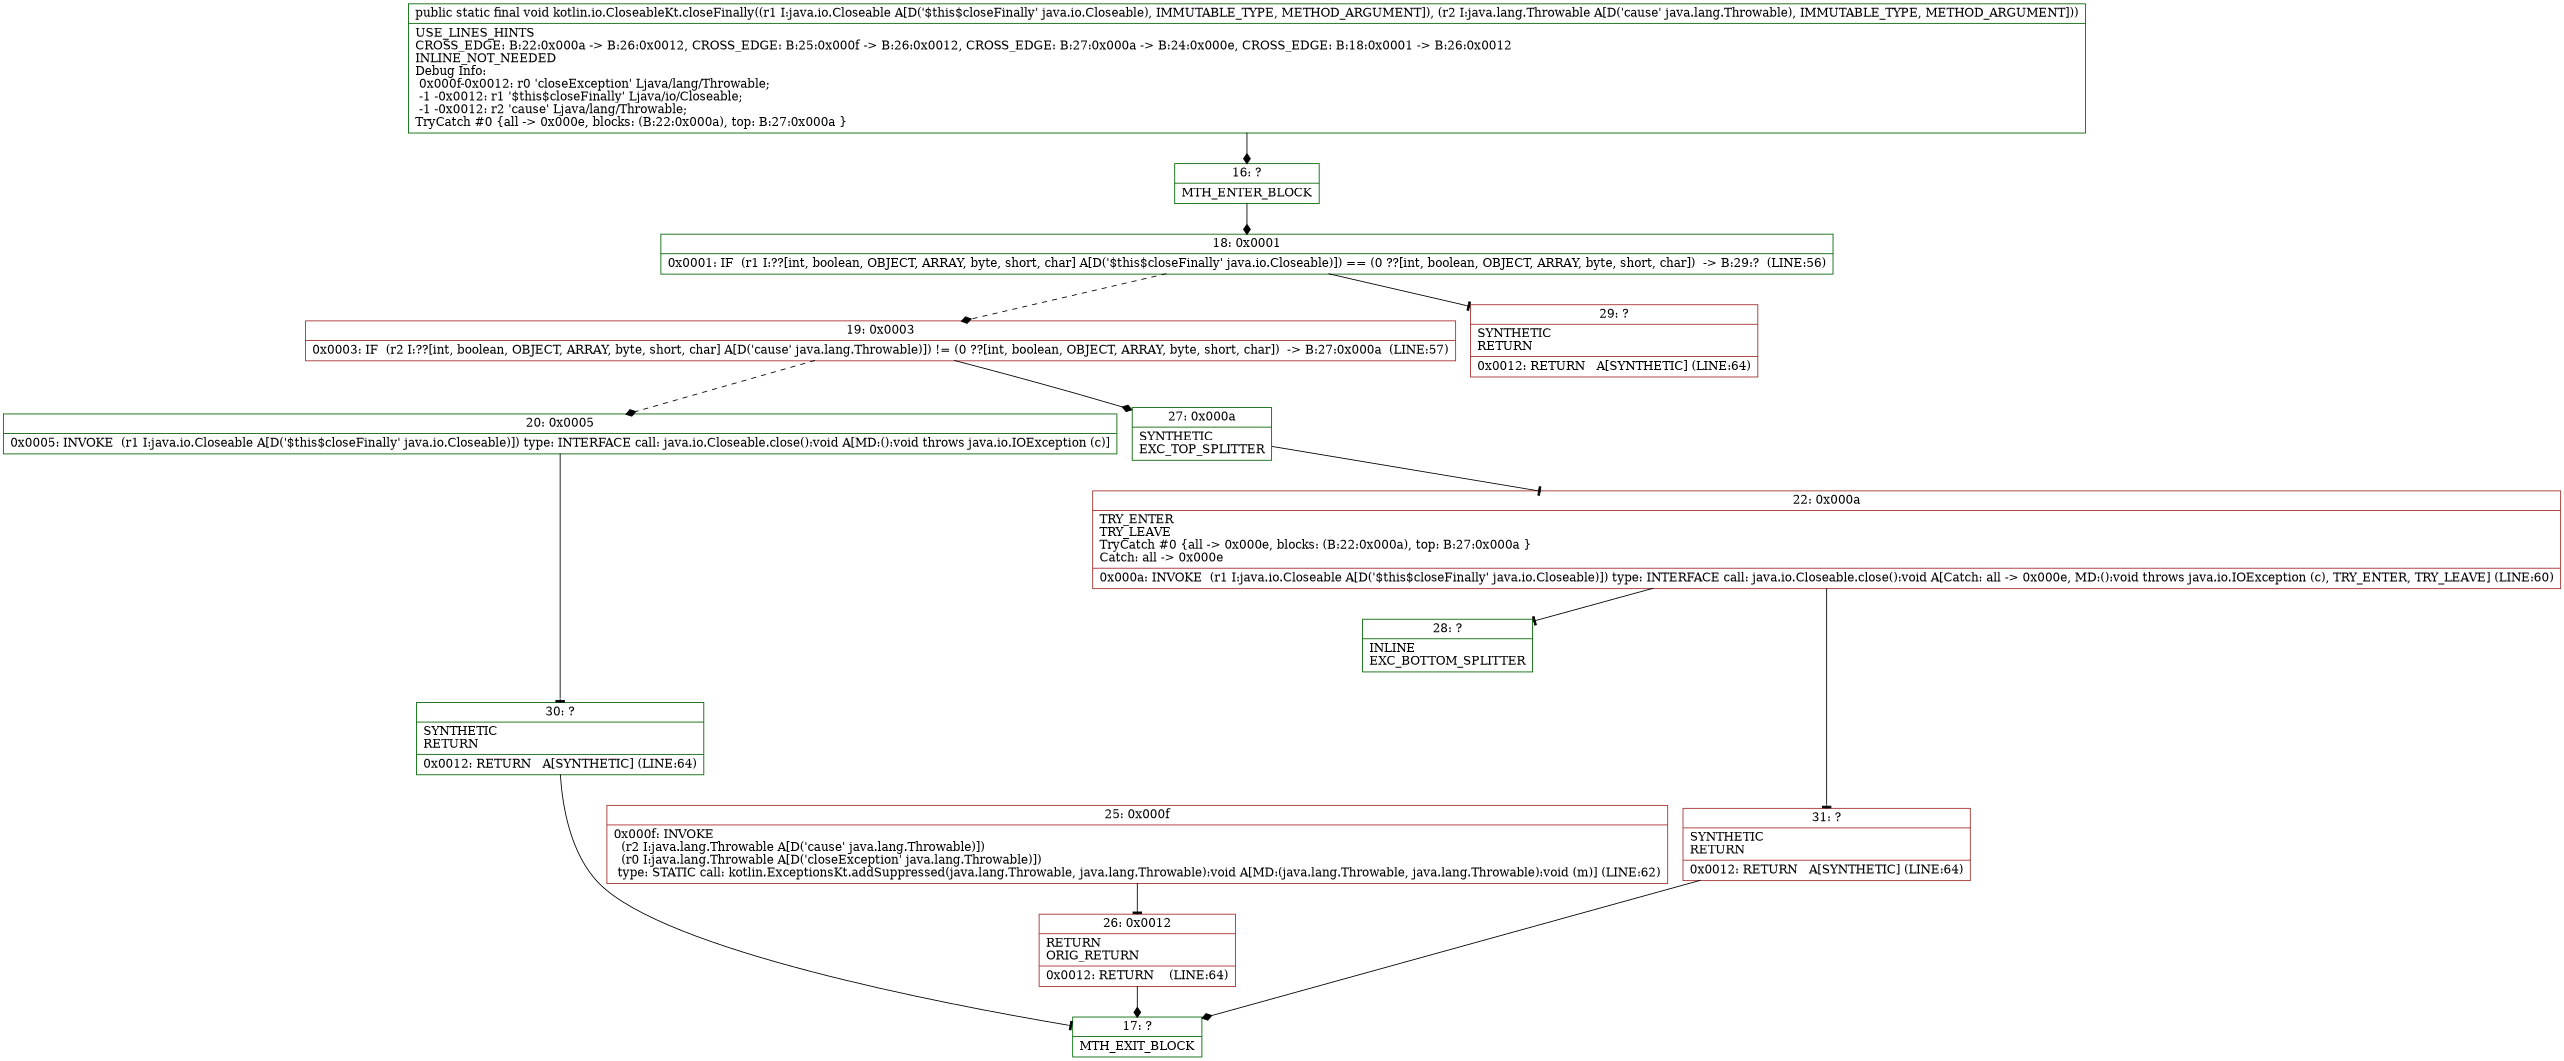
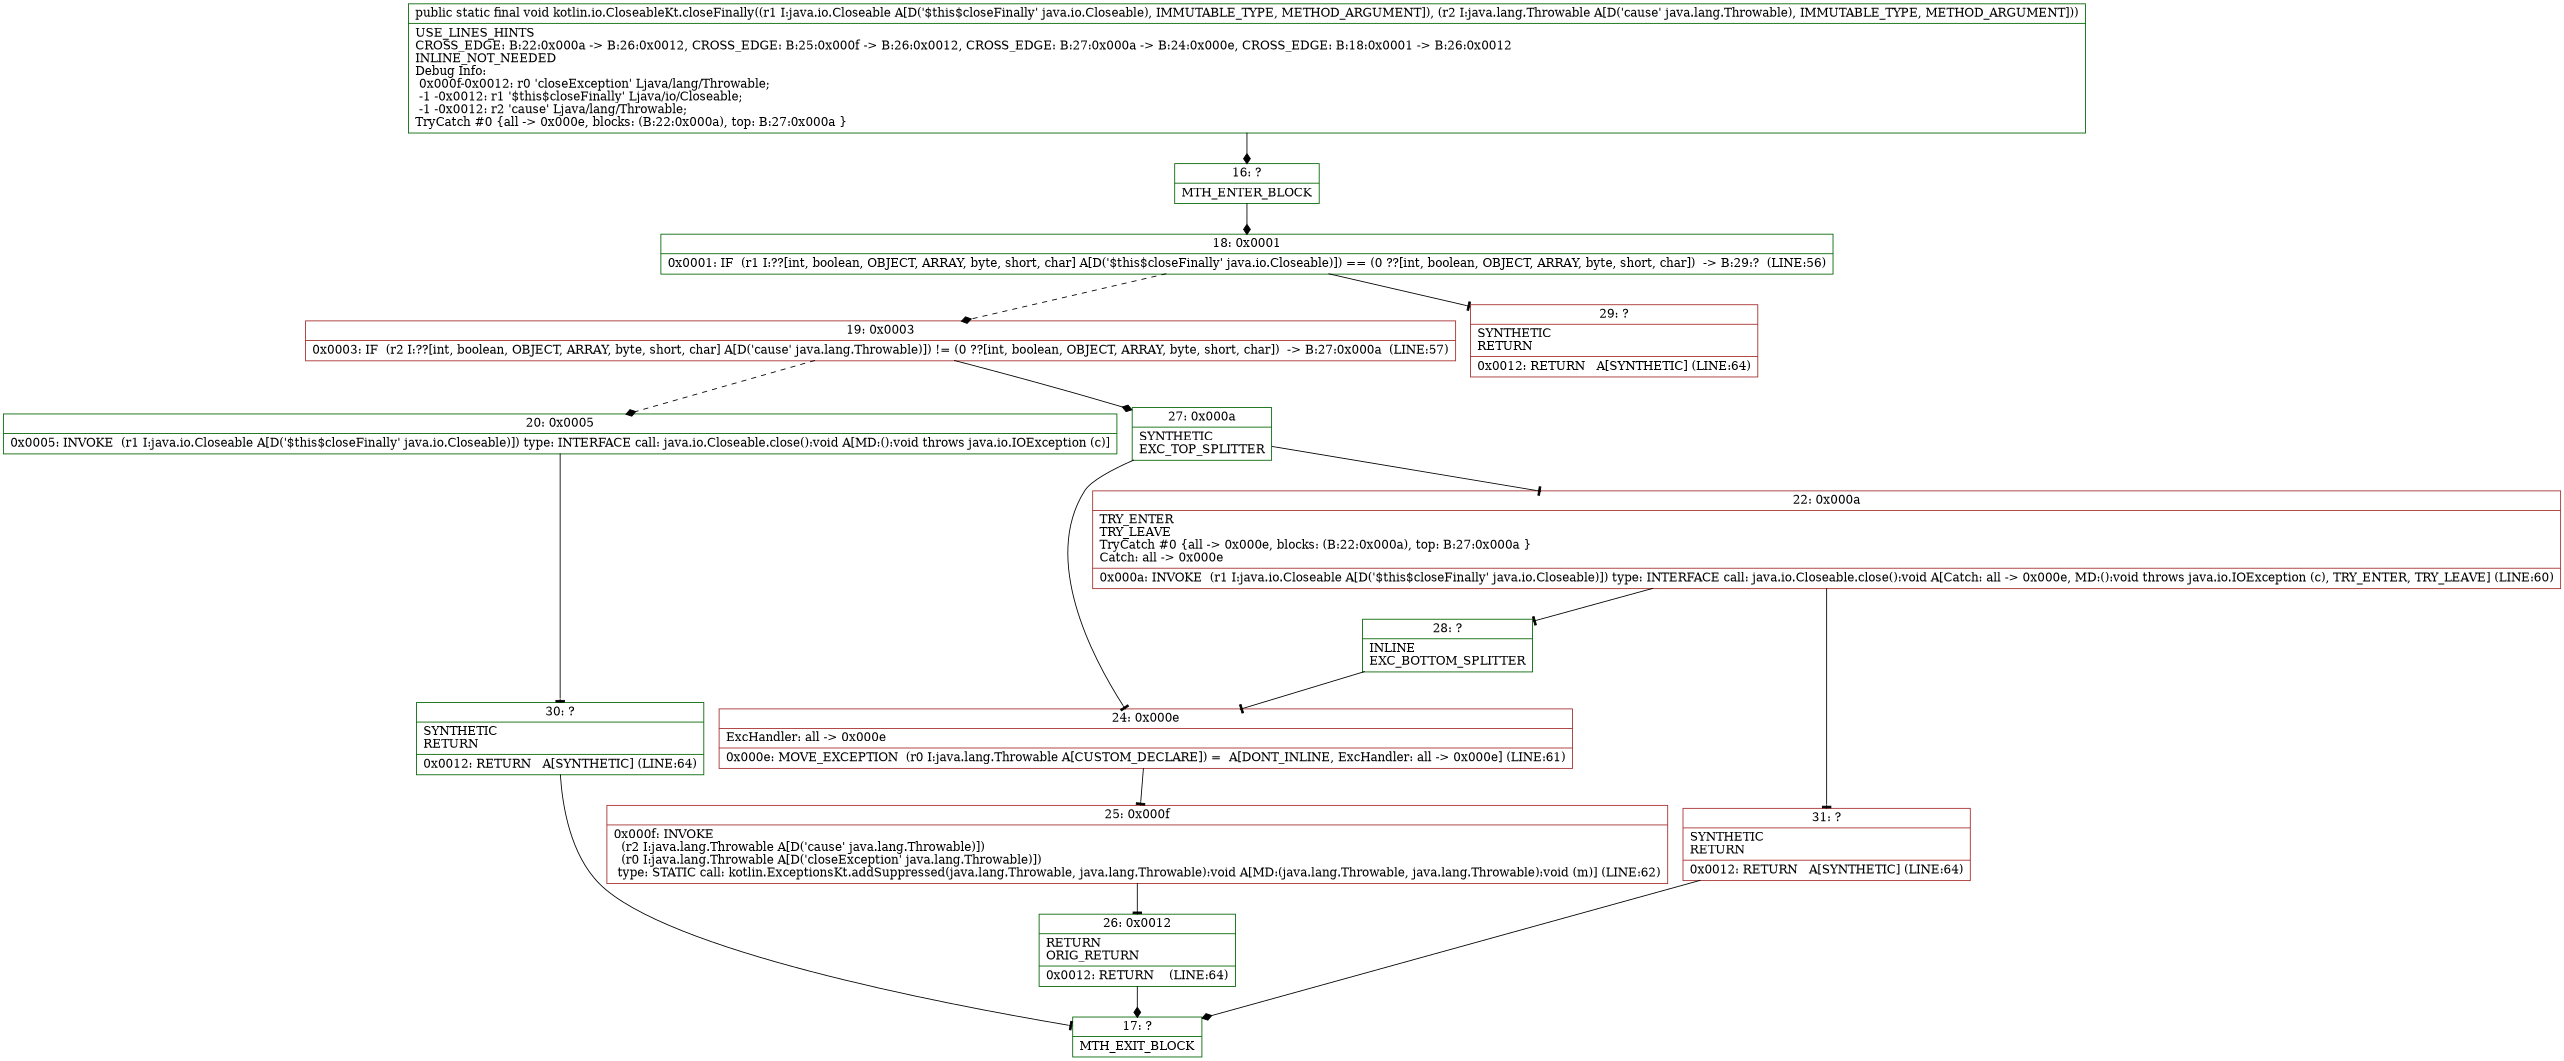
node "24: 0x000e": added
node "26: 0x0012": color brown -> darkgreen
